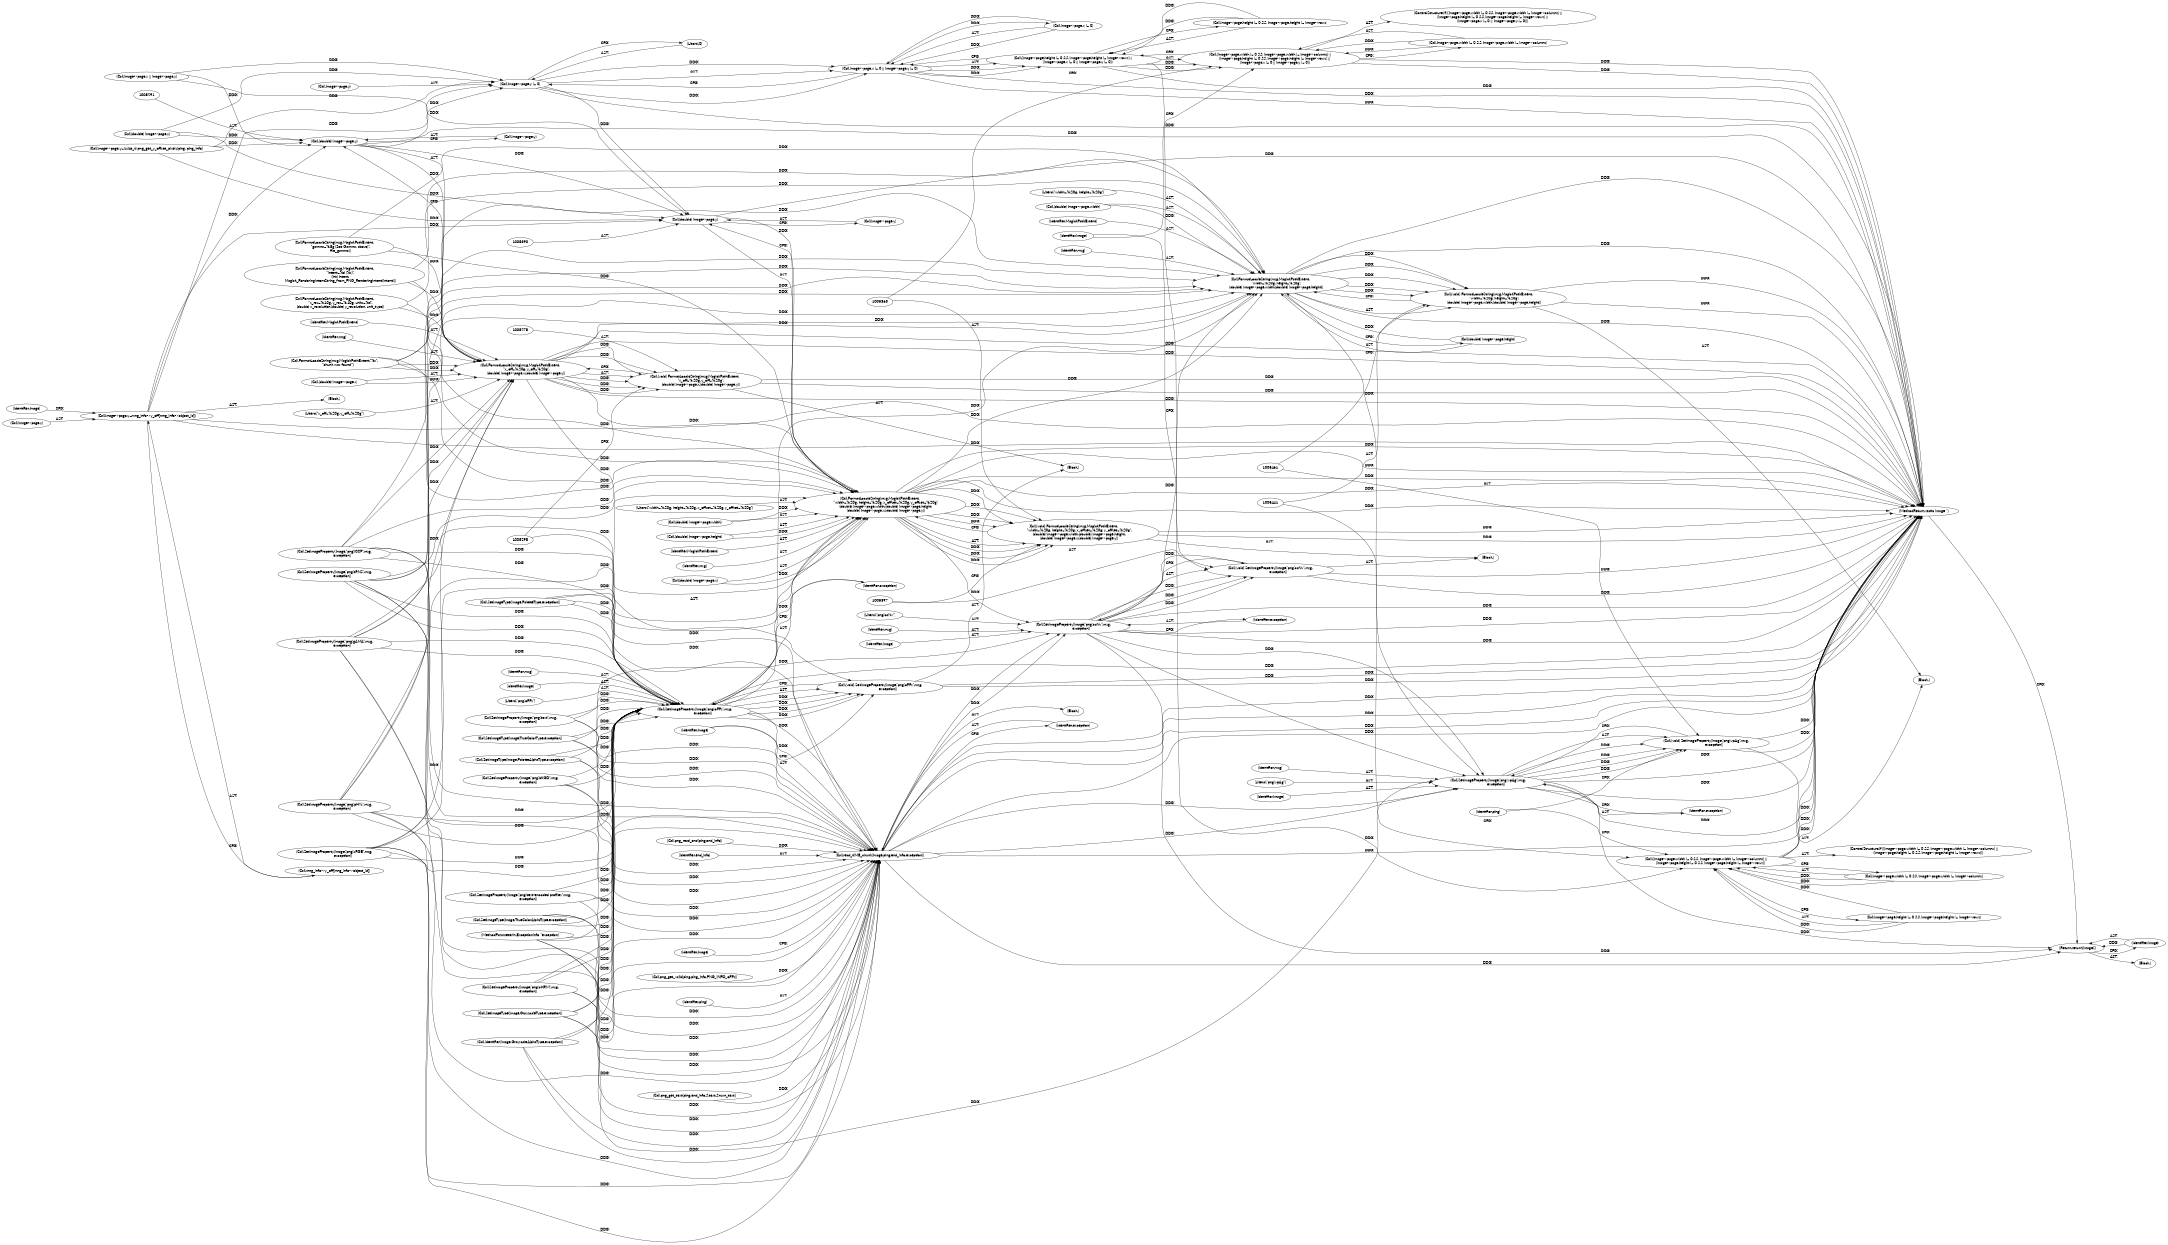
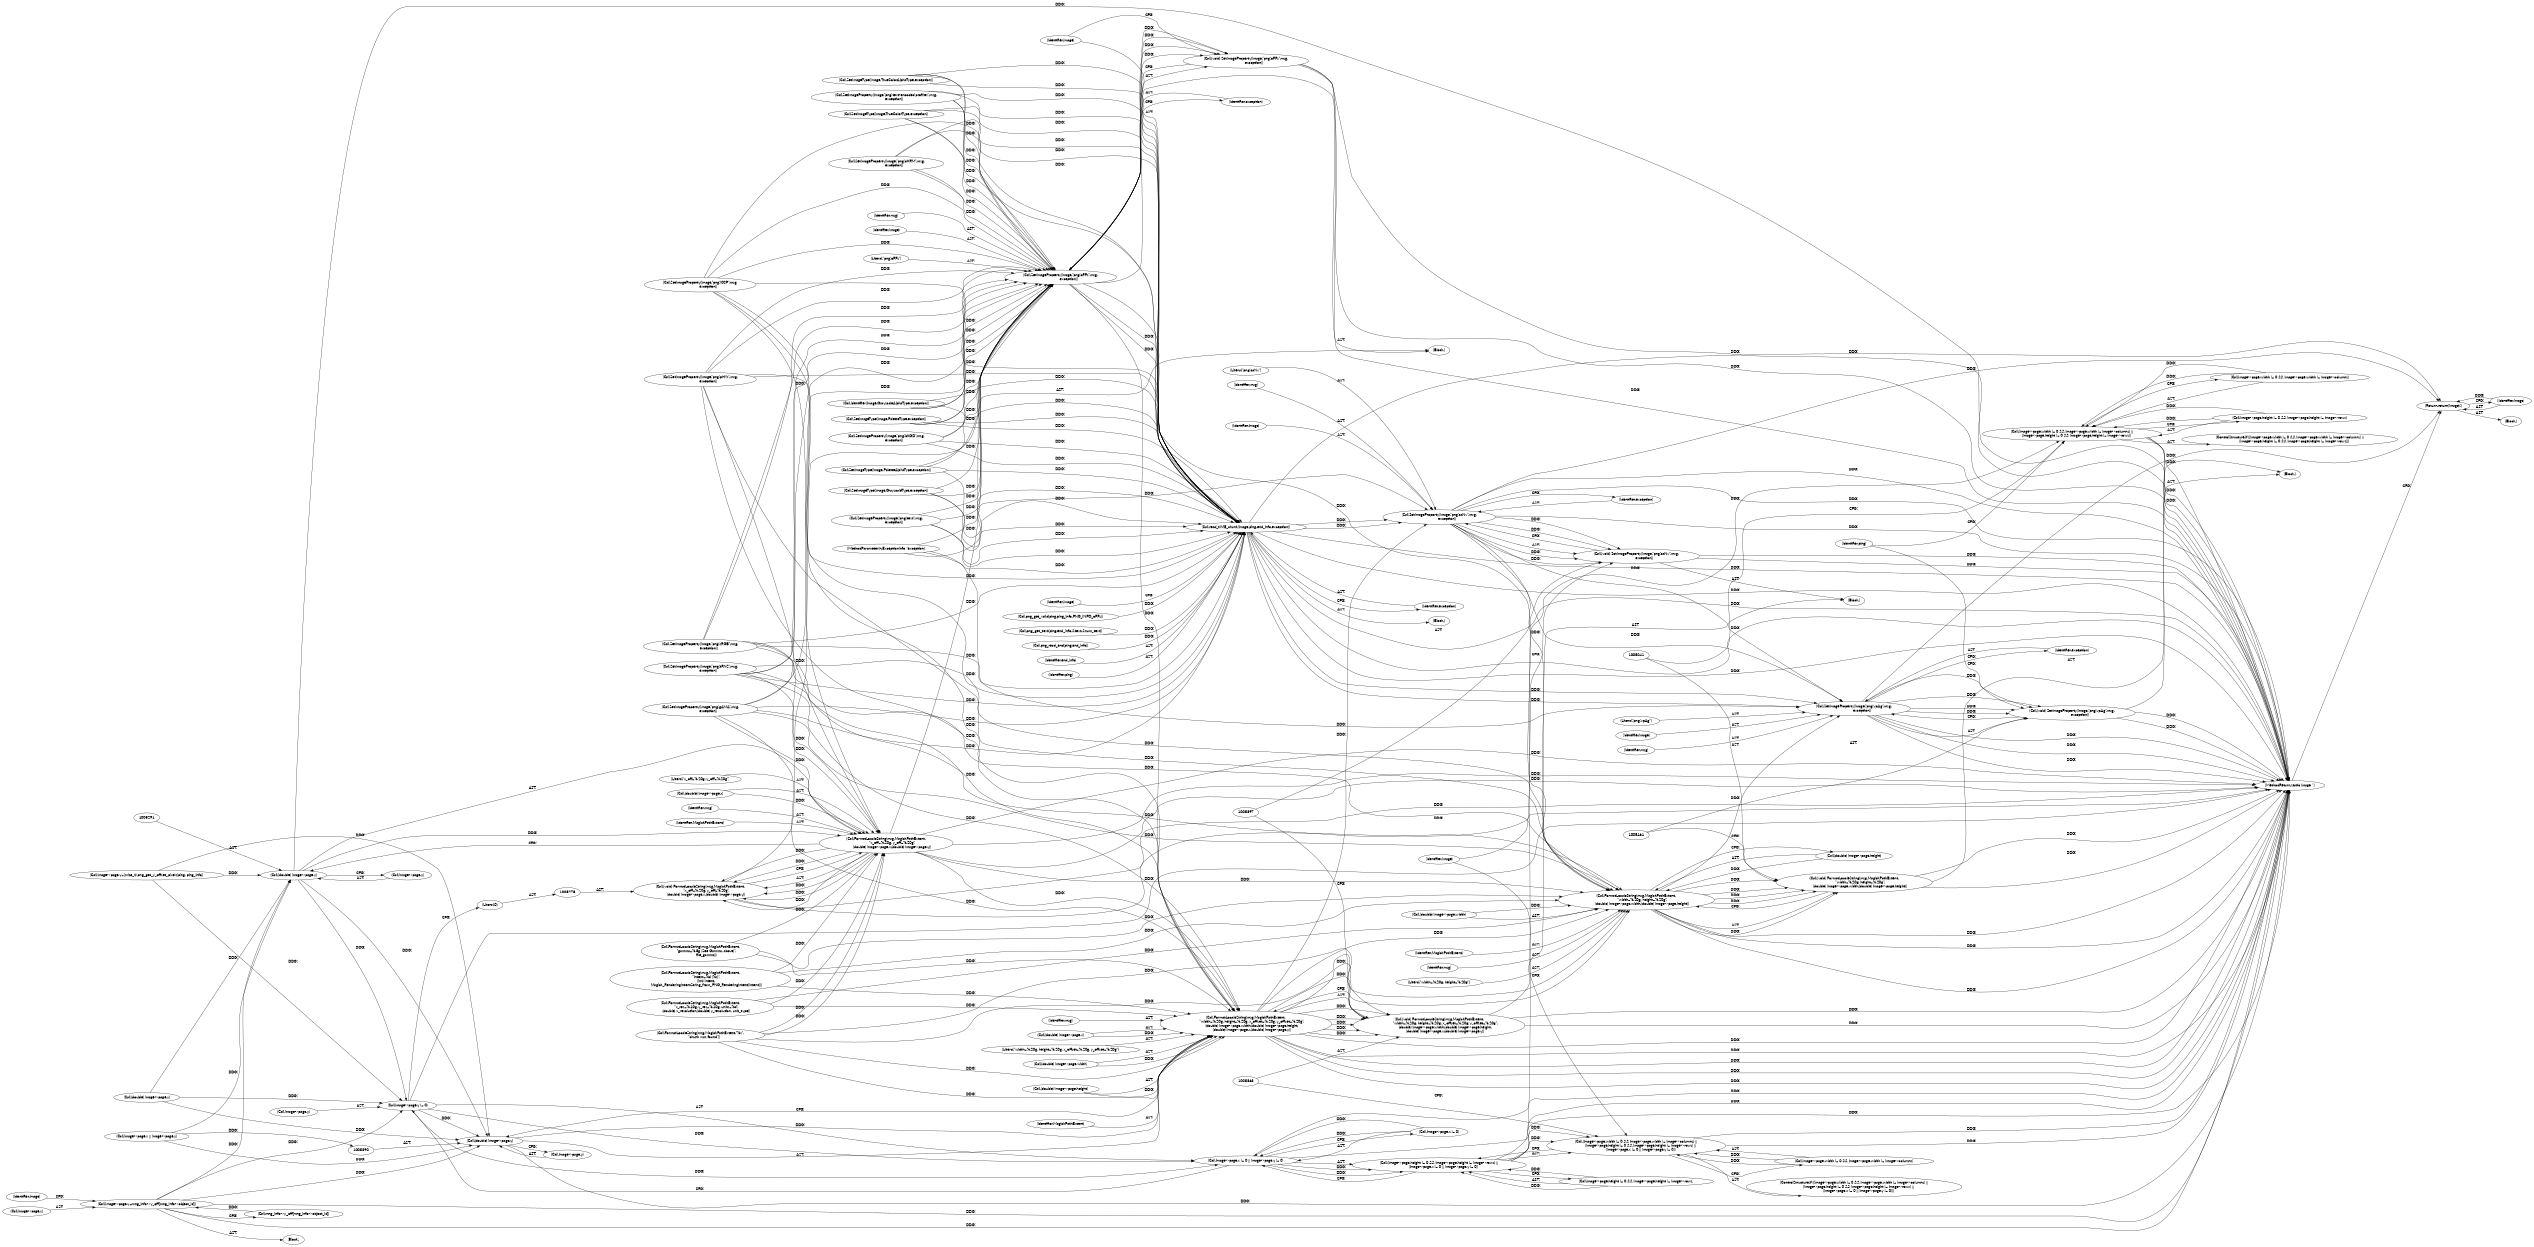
edge "(Call,image->page.x != 0 || image->page.y != 0)" -> "(Call,image->page.x != 0)": label "DDG: " -> "CFG: "
edge "(Literal,0)" -> "(Call,image->page.y != 0)": now "(Literal,0)" -> "1005278"
edge "(Call,image->page.x || image->page.y)" -> "(Call,image->page.y != 0)": now "(Call,image->page.x || image->page.y)" -> "1005390"
node "1005441": label "1005441" -> "1005041"
node "1005298": removed
edge "(Call,mng_info->y_off[mng_info->object_id])" -> "(Call,image->page.y=mng_info->y_off[mng_info->object_id])": label "AST: " -> "DDG: "
